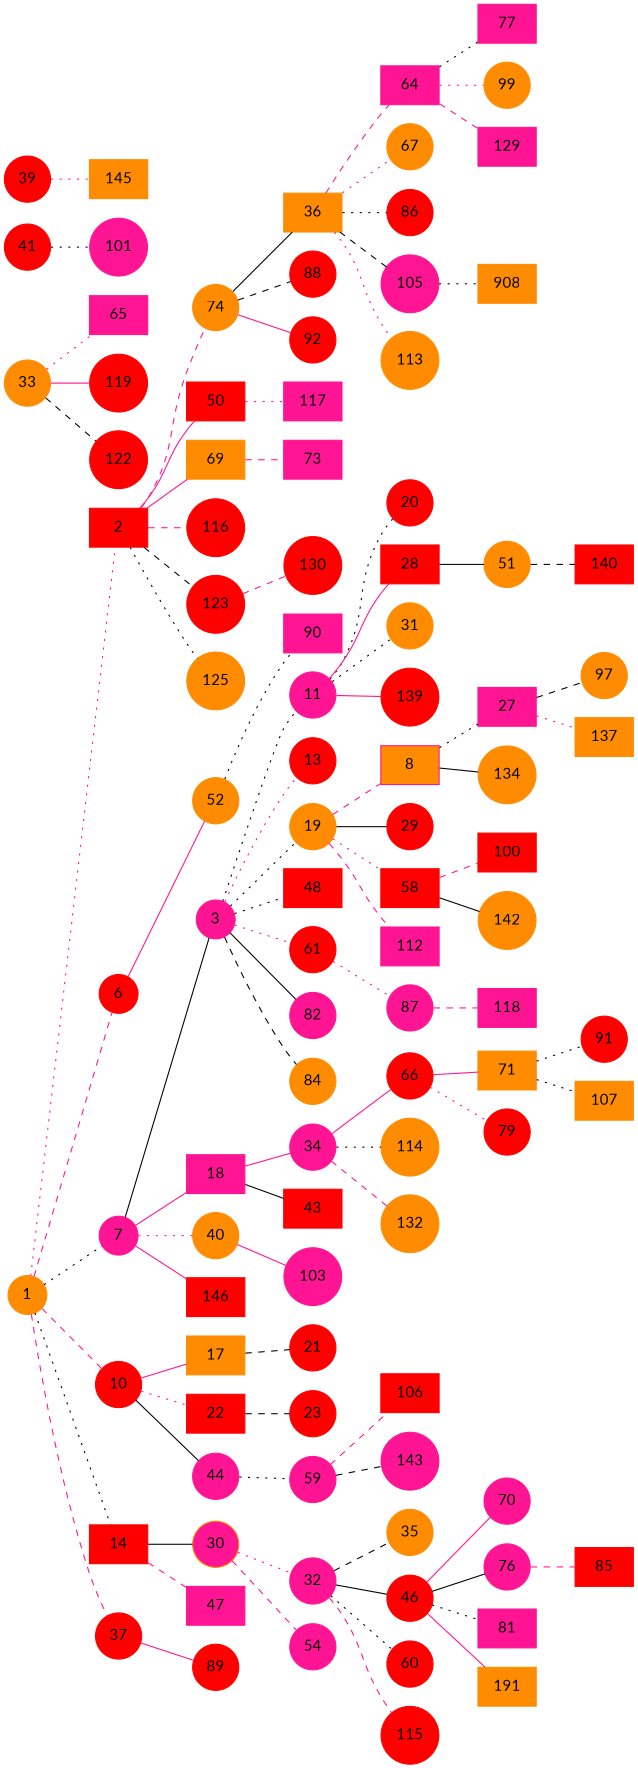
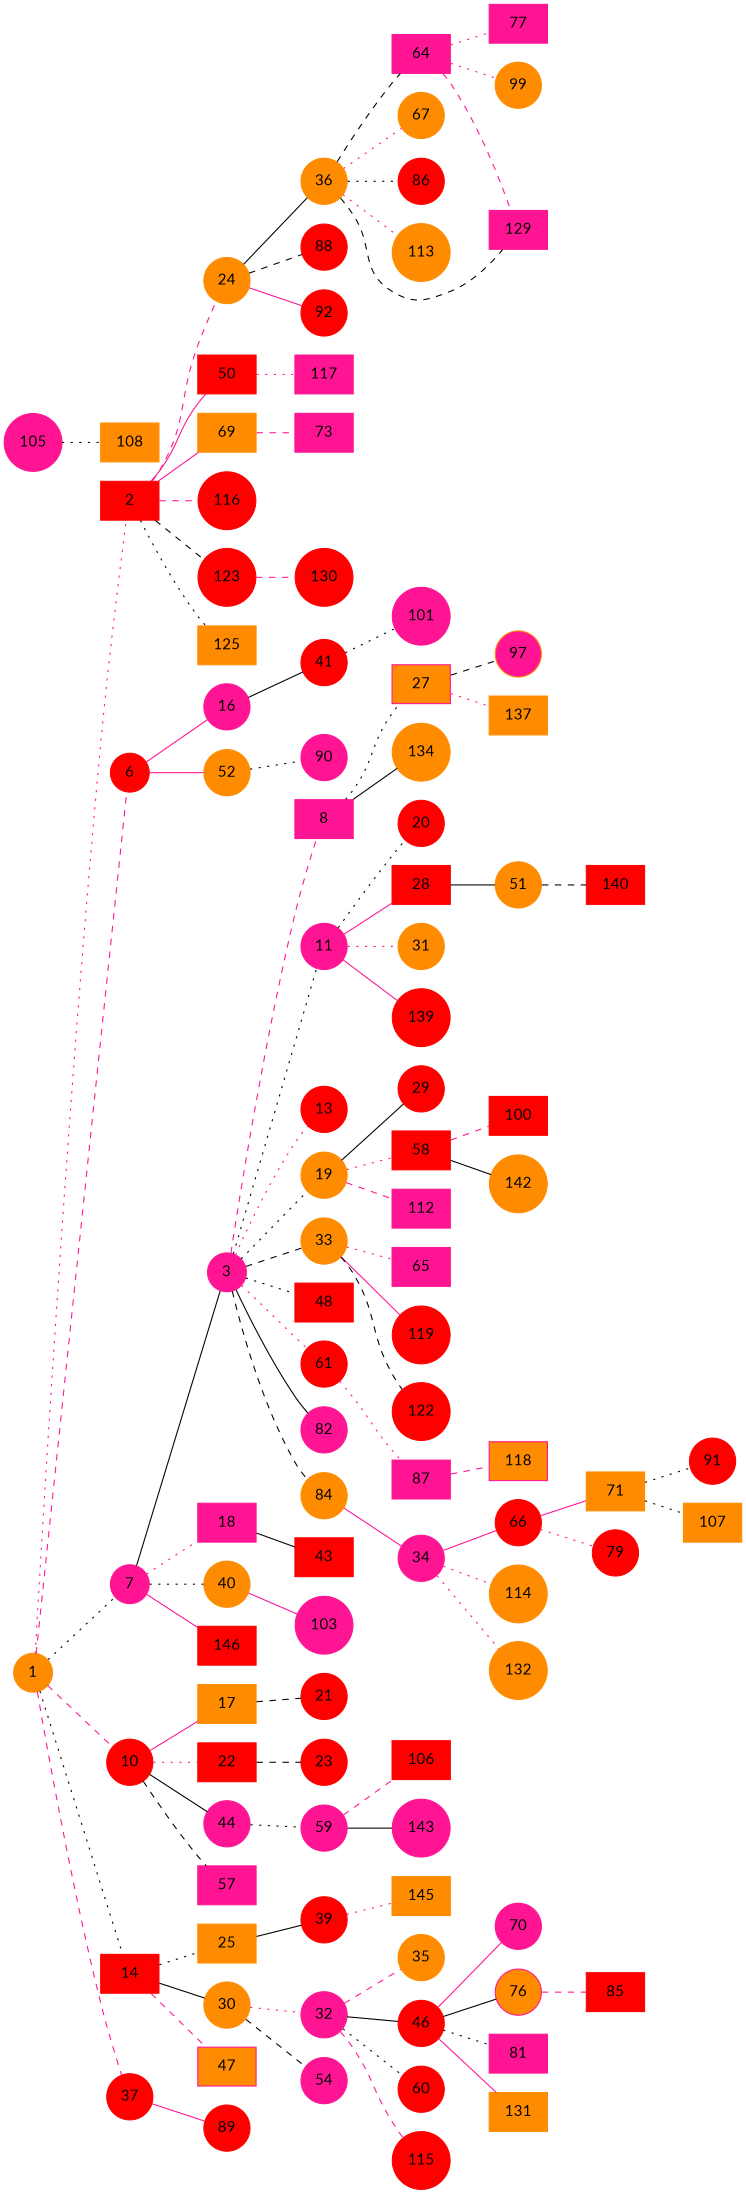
edge "77" -- "64": color black -> deeppink
edge "64" -- "36": color deeppink -> black
node "36": shape box -> circle
edge "36" -- "105": now "36" -- "129"
node "908": label "908" -> "108"
node "74": label "74" -> "24"
node "90": shape box -> circle
edge "31" -- "11": color black -> deeppink
node "97": fillcolor darkorange -> deeppink
node "125": shape circle -> box
node "16": added
node "27": fillcolor deeppink -> darkorange
node "8": fillcolor darkorange -> deeppink
edge "8" -- "19": now "8" -- "3"
node "87": shape circle -> box
node "118": fillcolor deeppink -> darkorange
edge "34" -- "114": color black -> deeppink
edge "34" -- "18": now "34" -- "84"
edge "34" -- "132": style dashed -> dotted
edge "18" -- "7": style solid -> dotted
edge "7" -- "40": color deeppink -> black
edge "33" -- "3": added
edge "143" -- "59": style dashed -> solid
node "30": fillcolor deeppink -> darkorange
edge "35" -- "32": color black -> deeppink
node "76": fillcolor deeppink -> darkorange
edge "30" -- "54": color deeppink -> black
node "47": fillcolor deeppink -> darkorange
node "191": label "191" -> "131"
node "57": added
node "25": added
